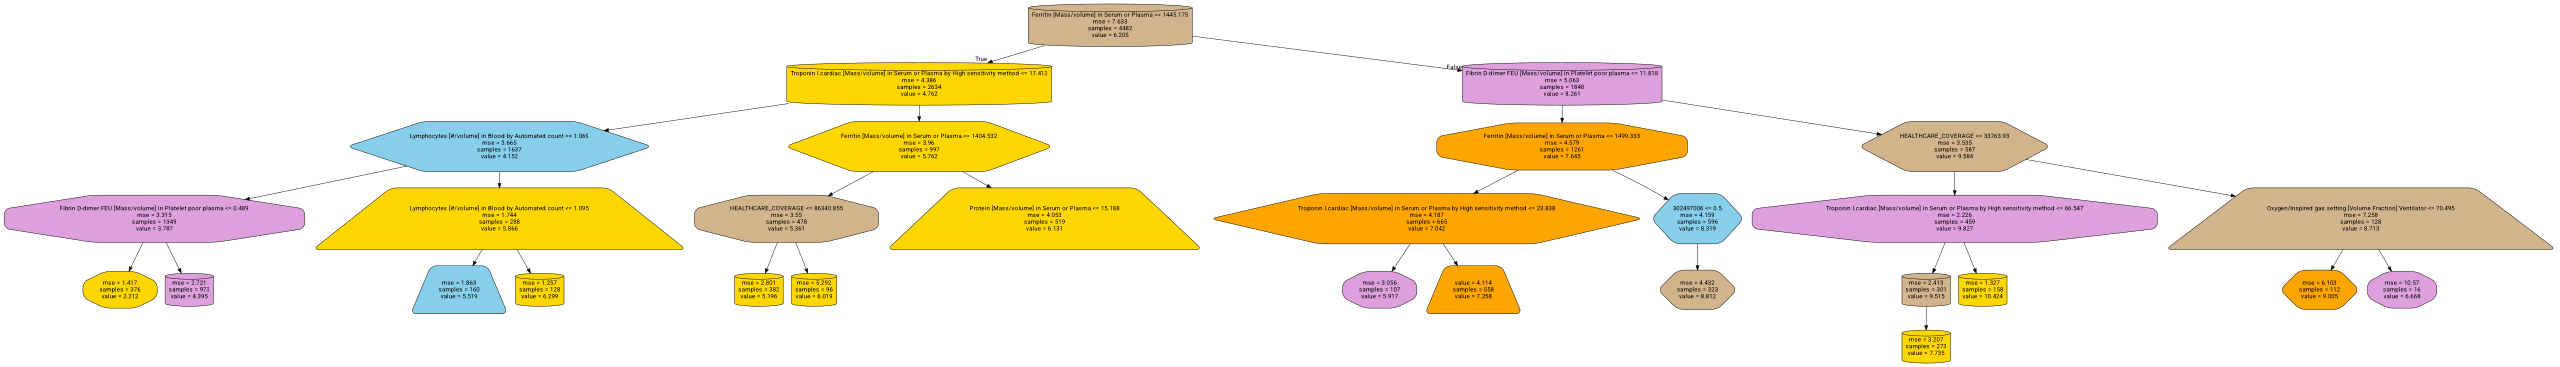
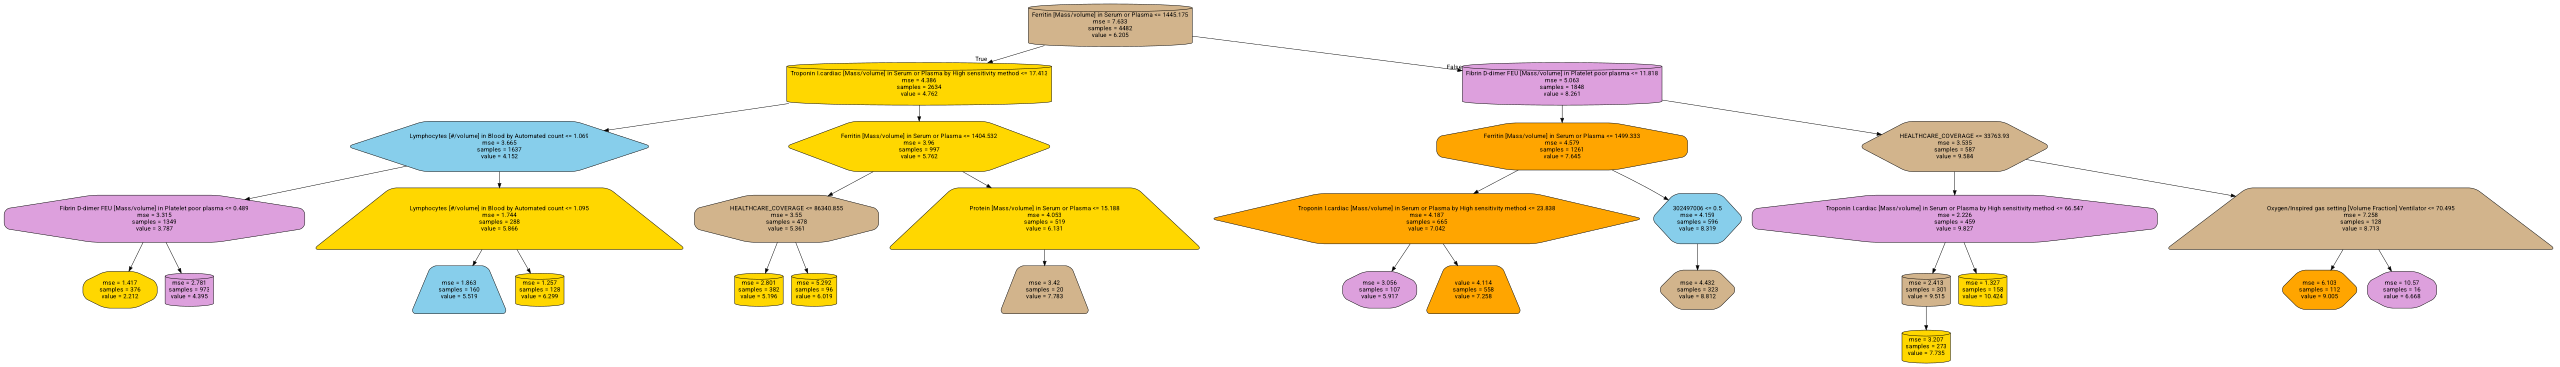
node "mse = 2.721 samples = 973 value = 4.395": label "mse = 2.721 samples = 973 value = 4.395" -> "mse = 2.781 samples = 973 value = 4.395"
node "mse = 3.42 samples = 20 value = 7.783": added
